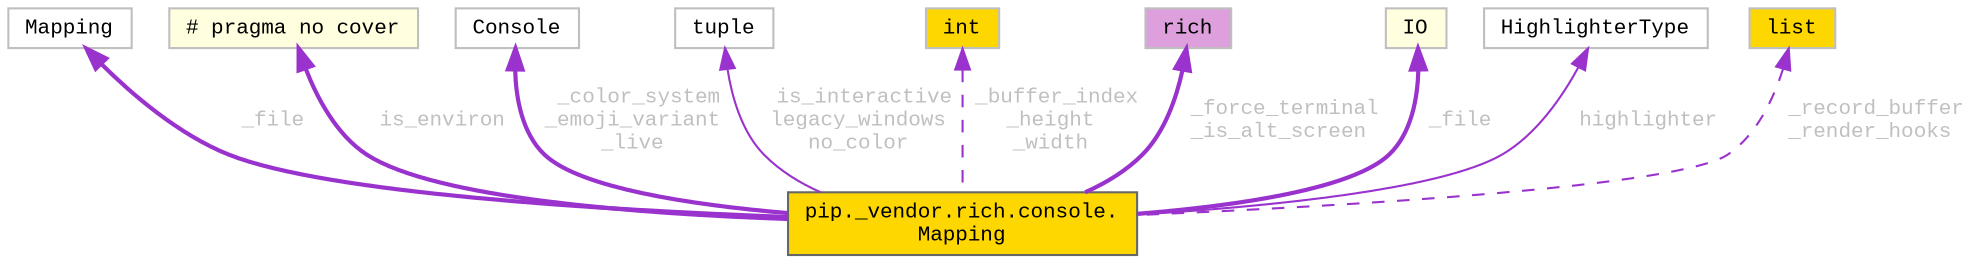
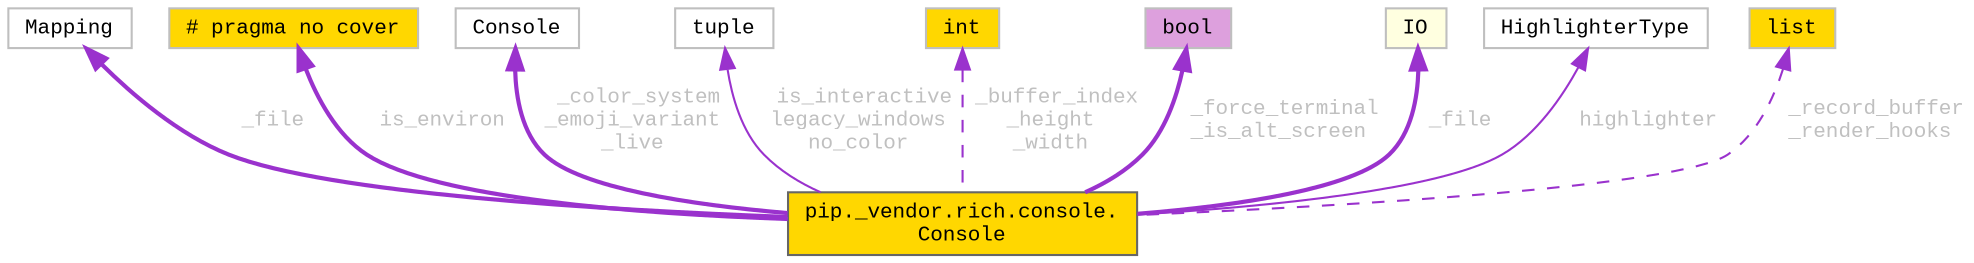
node "# pragma no cover": fillcolor lightyellow -> gold
node "rich": label "rich" -> "bool"
node "pip._vendor.rich.console. Mapping": label "pip._vendor.rich.console. Mapping" -> "pip._vendor.rich.console. Console"
